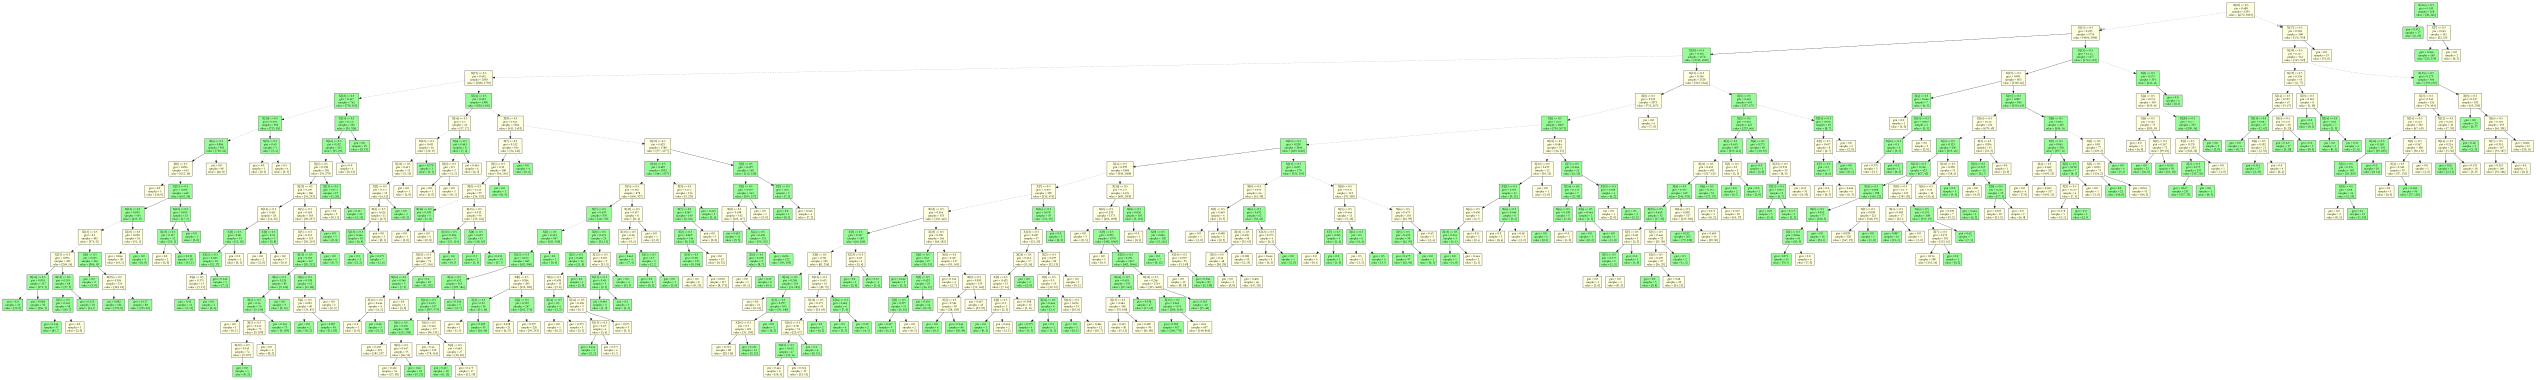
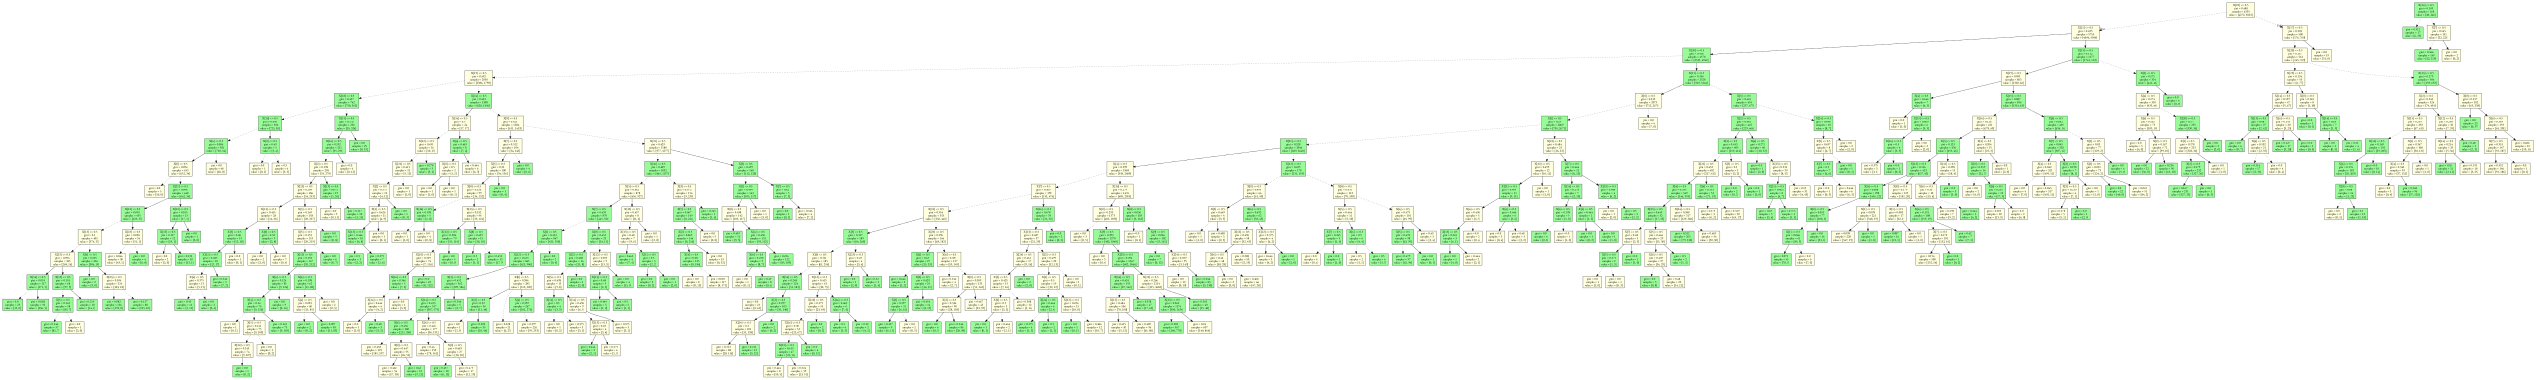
node "X[15] <= 0.5 gini = 0.356 samples = 2528 value = [949, 3144]": fillcolor lightyellow -> palegreen
edge "X[16] <= 0.5 gini = 0.126 samples = 451 value = [678, 49]" -> "X[3] <= 0.5 gini = 0.123 samples = 436 value = [655, 46]": style dotted -> solid
edge "X[13] <= 0.5 gini = 0.158 samples = 147 value = [20, 212]" -> "X[6] <= 0.5 gini = 0.198 samples = 62 value = [11, 88]": removed
edge "X[4] <= 0.5 gini = 0.392 samples = 247 value = [101, 276]" -> "gini = 0.328 samples = 21 value = [6, 23]": now "X[0] <= 0.5 gini = 0.384 samples = 283 value = [112, 320]" -> "gini = 0.328 samples = 21 value = [6, 23]"
